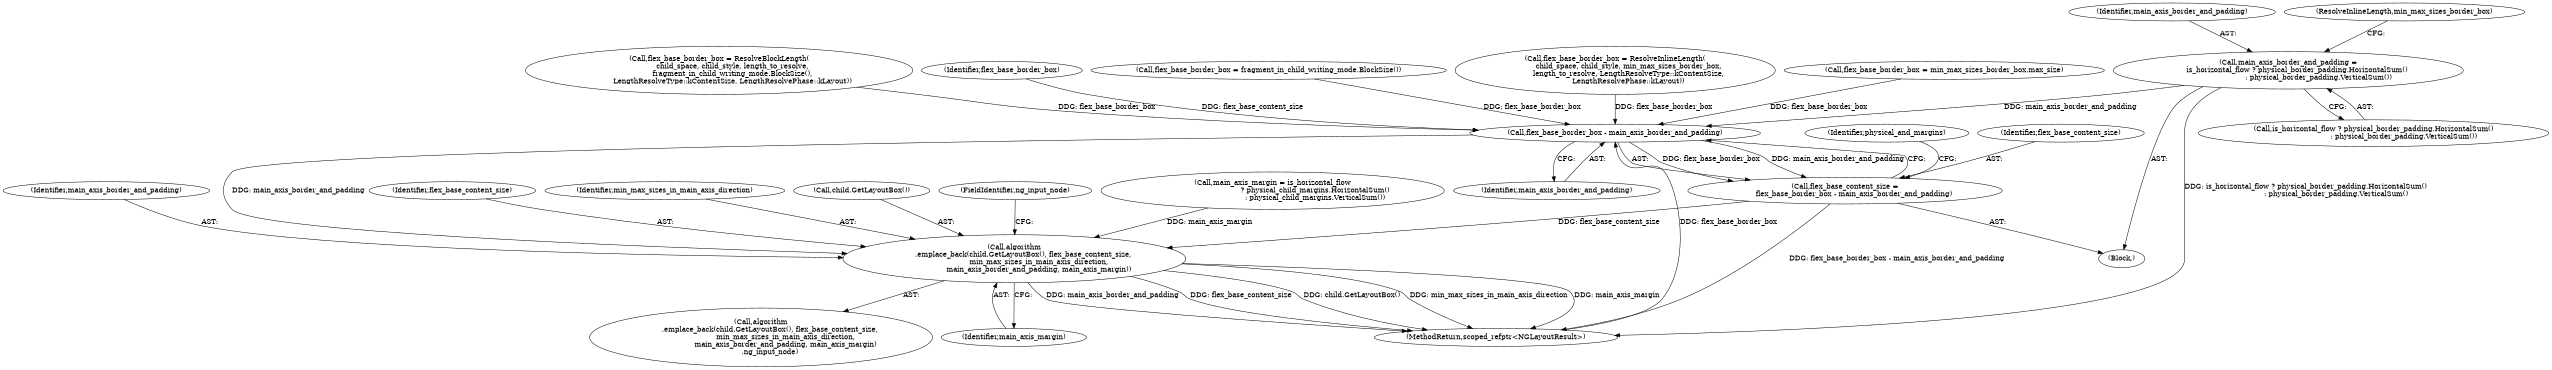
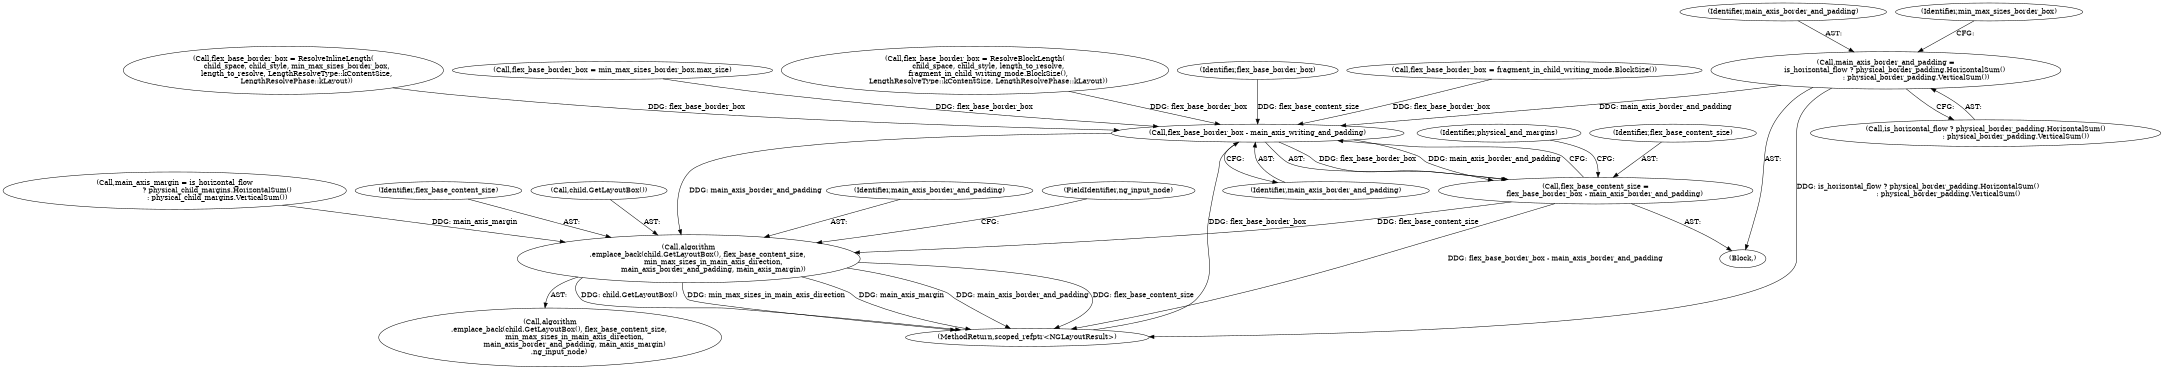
node "(ResolveInlineLength,min_max_sizes_border_box)": label "(ResolveInlineLength,min_max_sizes_border_box)" -> "(Identifier,min_max_sizes_border_box)"
node "(Call,flex_base_border_box - main_axis_border_and_padding)": label "(Call,flex_base_border_box - main_axis_border_and_padding)" -> "(Call,flex_base_border_box - main_axis_writing_and_padding)"
node "(Identifier,min_max_sizes_in_main_axis_direction)": removed
node "(Identifier,main_axis_margin)": removed
